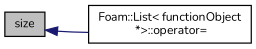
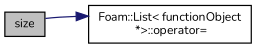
edge "Foam::List< functionObject *>::operator=" -> "size": reversed
